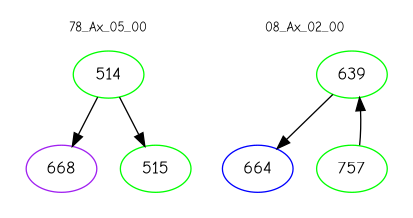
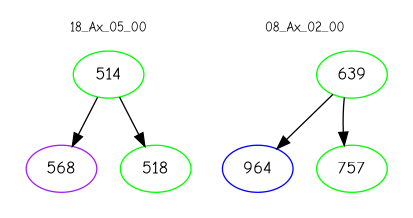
cluster "78_Ax_05_00": label "78_Ax_05_00" -> "18_Ax_05_00"
edge "757" -> "639": reversed
node "668": label "668" -> "568"
node "515": label "515" -> "518"
node "664": label "664" -> "964"
